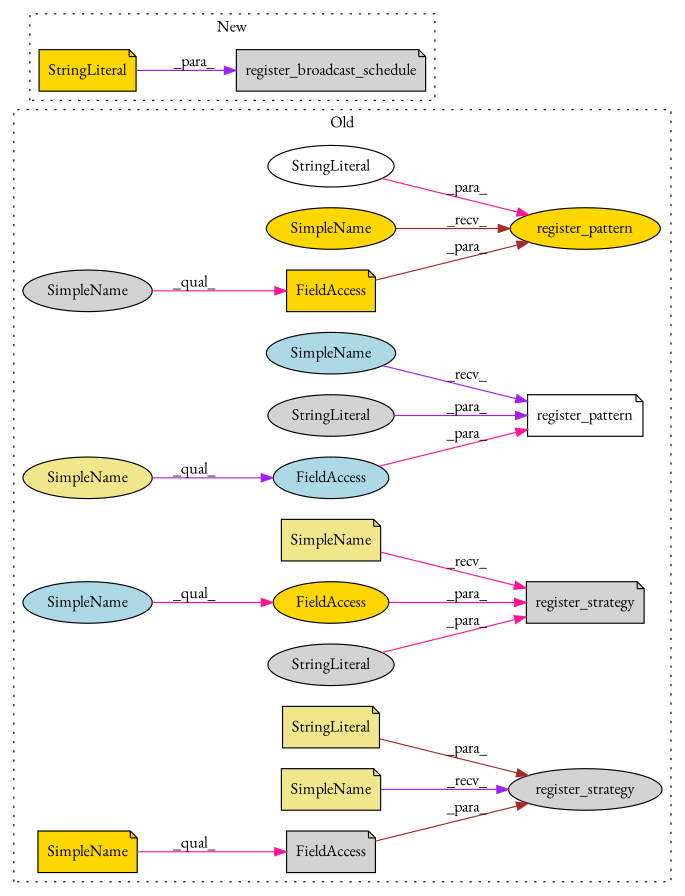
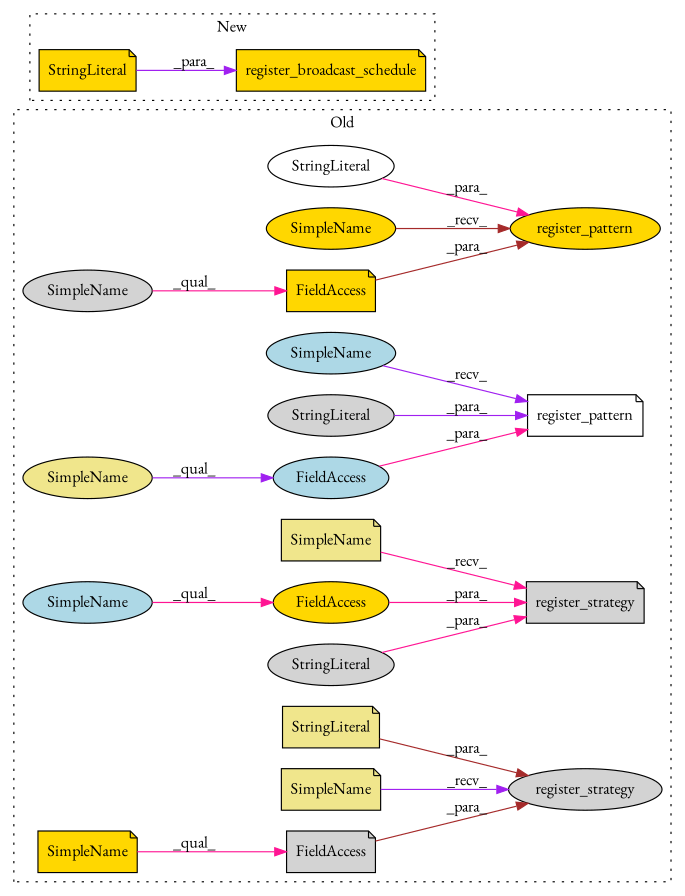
node "register_broadcast_schedule": fillcolor lightgrey -> gold
